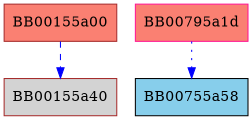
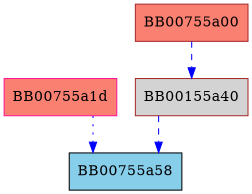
node "BB00155a00": label "BB00155a00" -> "BB00755a00"
node "BB00795a1d": label "BB00795a1d" -> "BB00755a1d"
edge "BB00155a40" -> "BB00755a58": added
